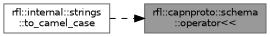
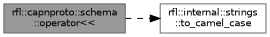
edge "rfl::internal::strings ::to_camel_case" -> "rfl::capnproto::schema ::operator<<": reversed
